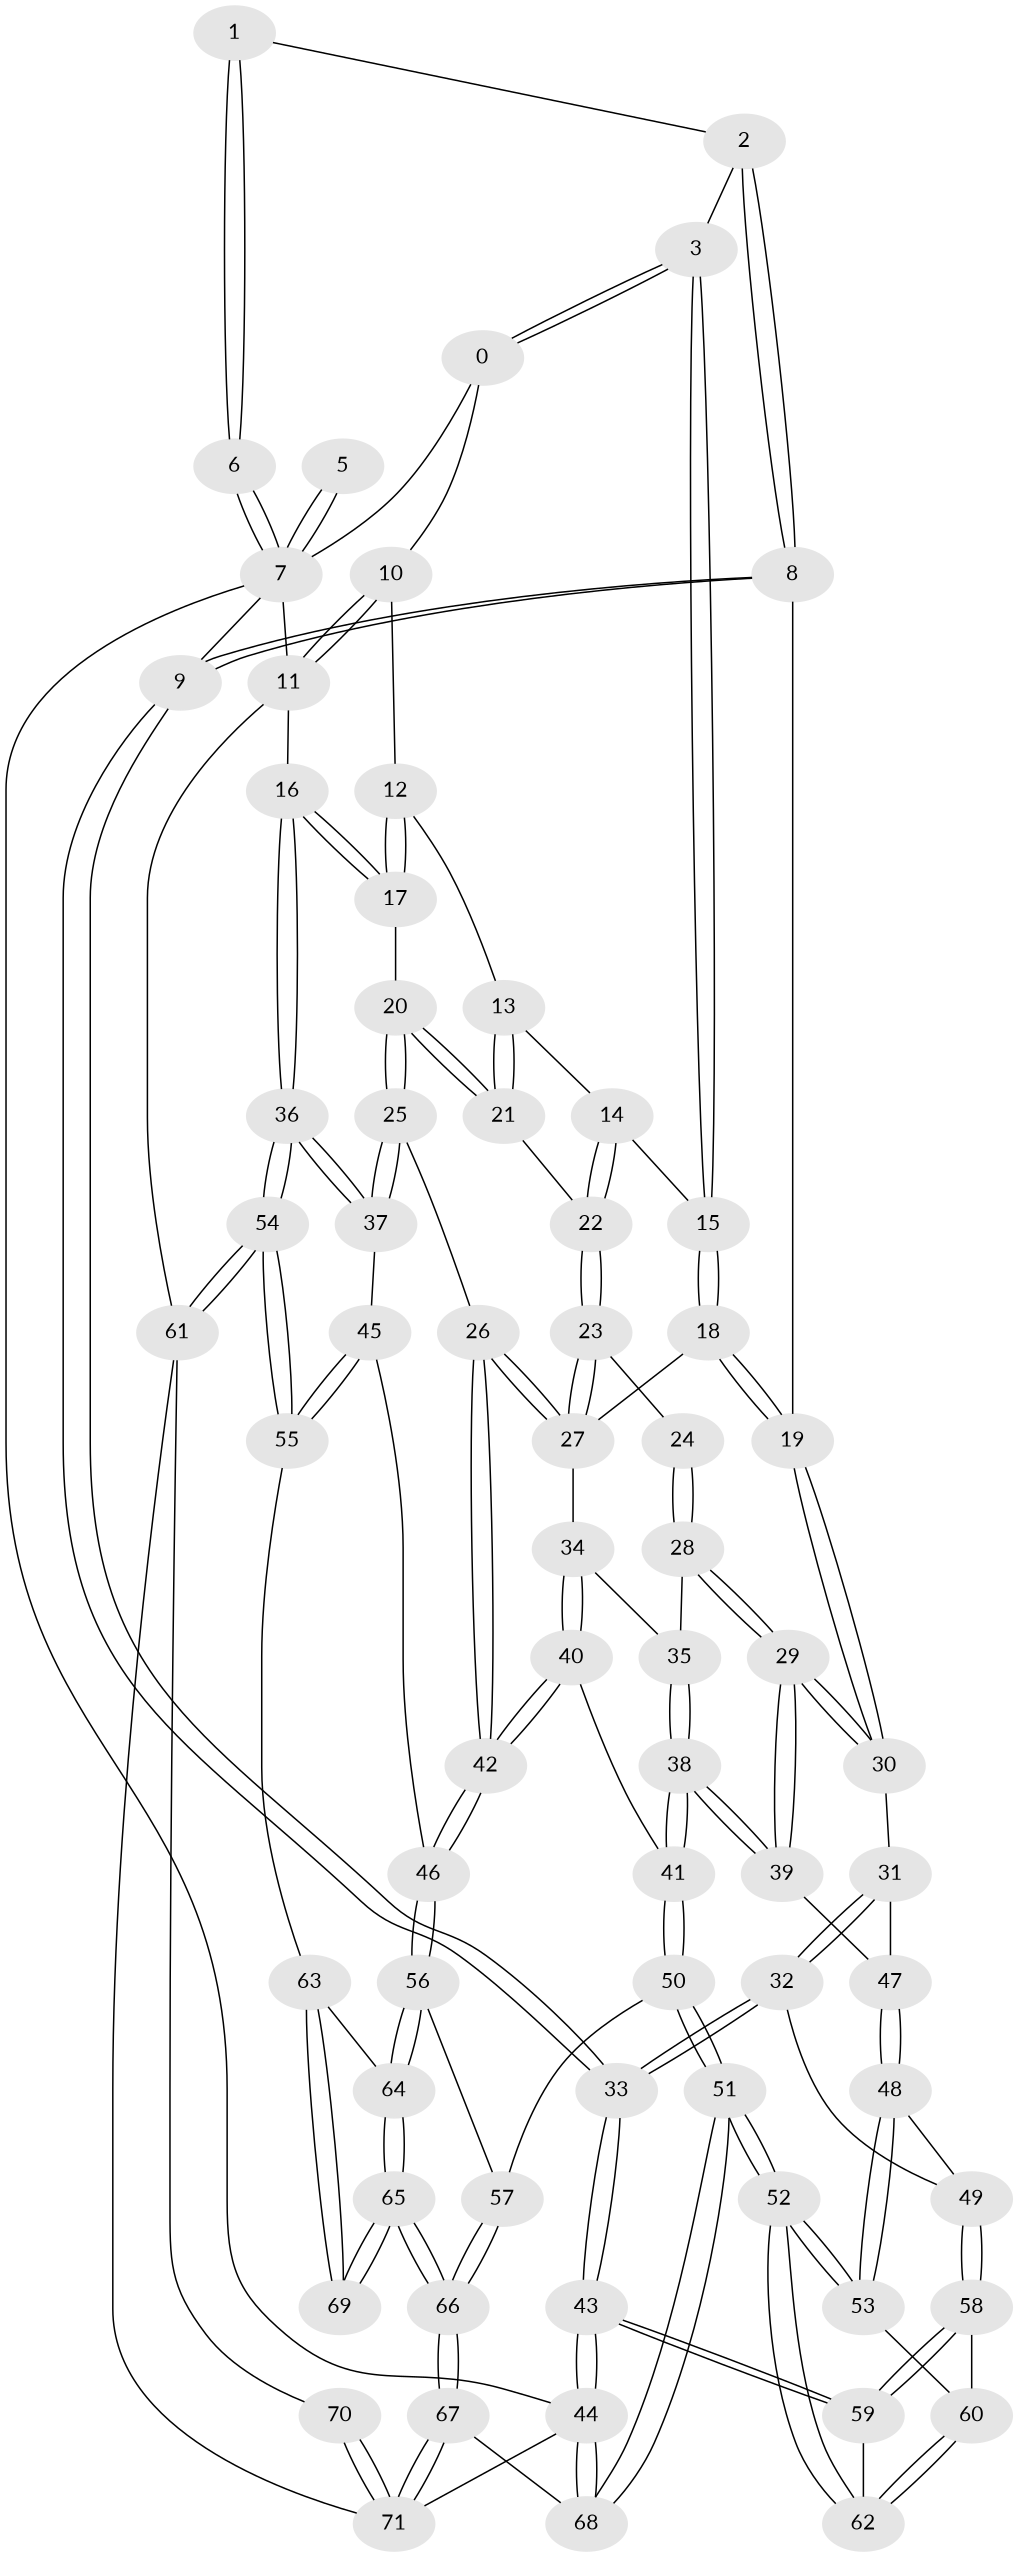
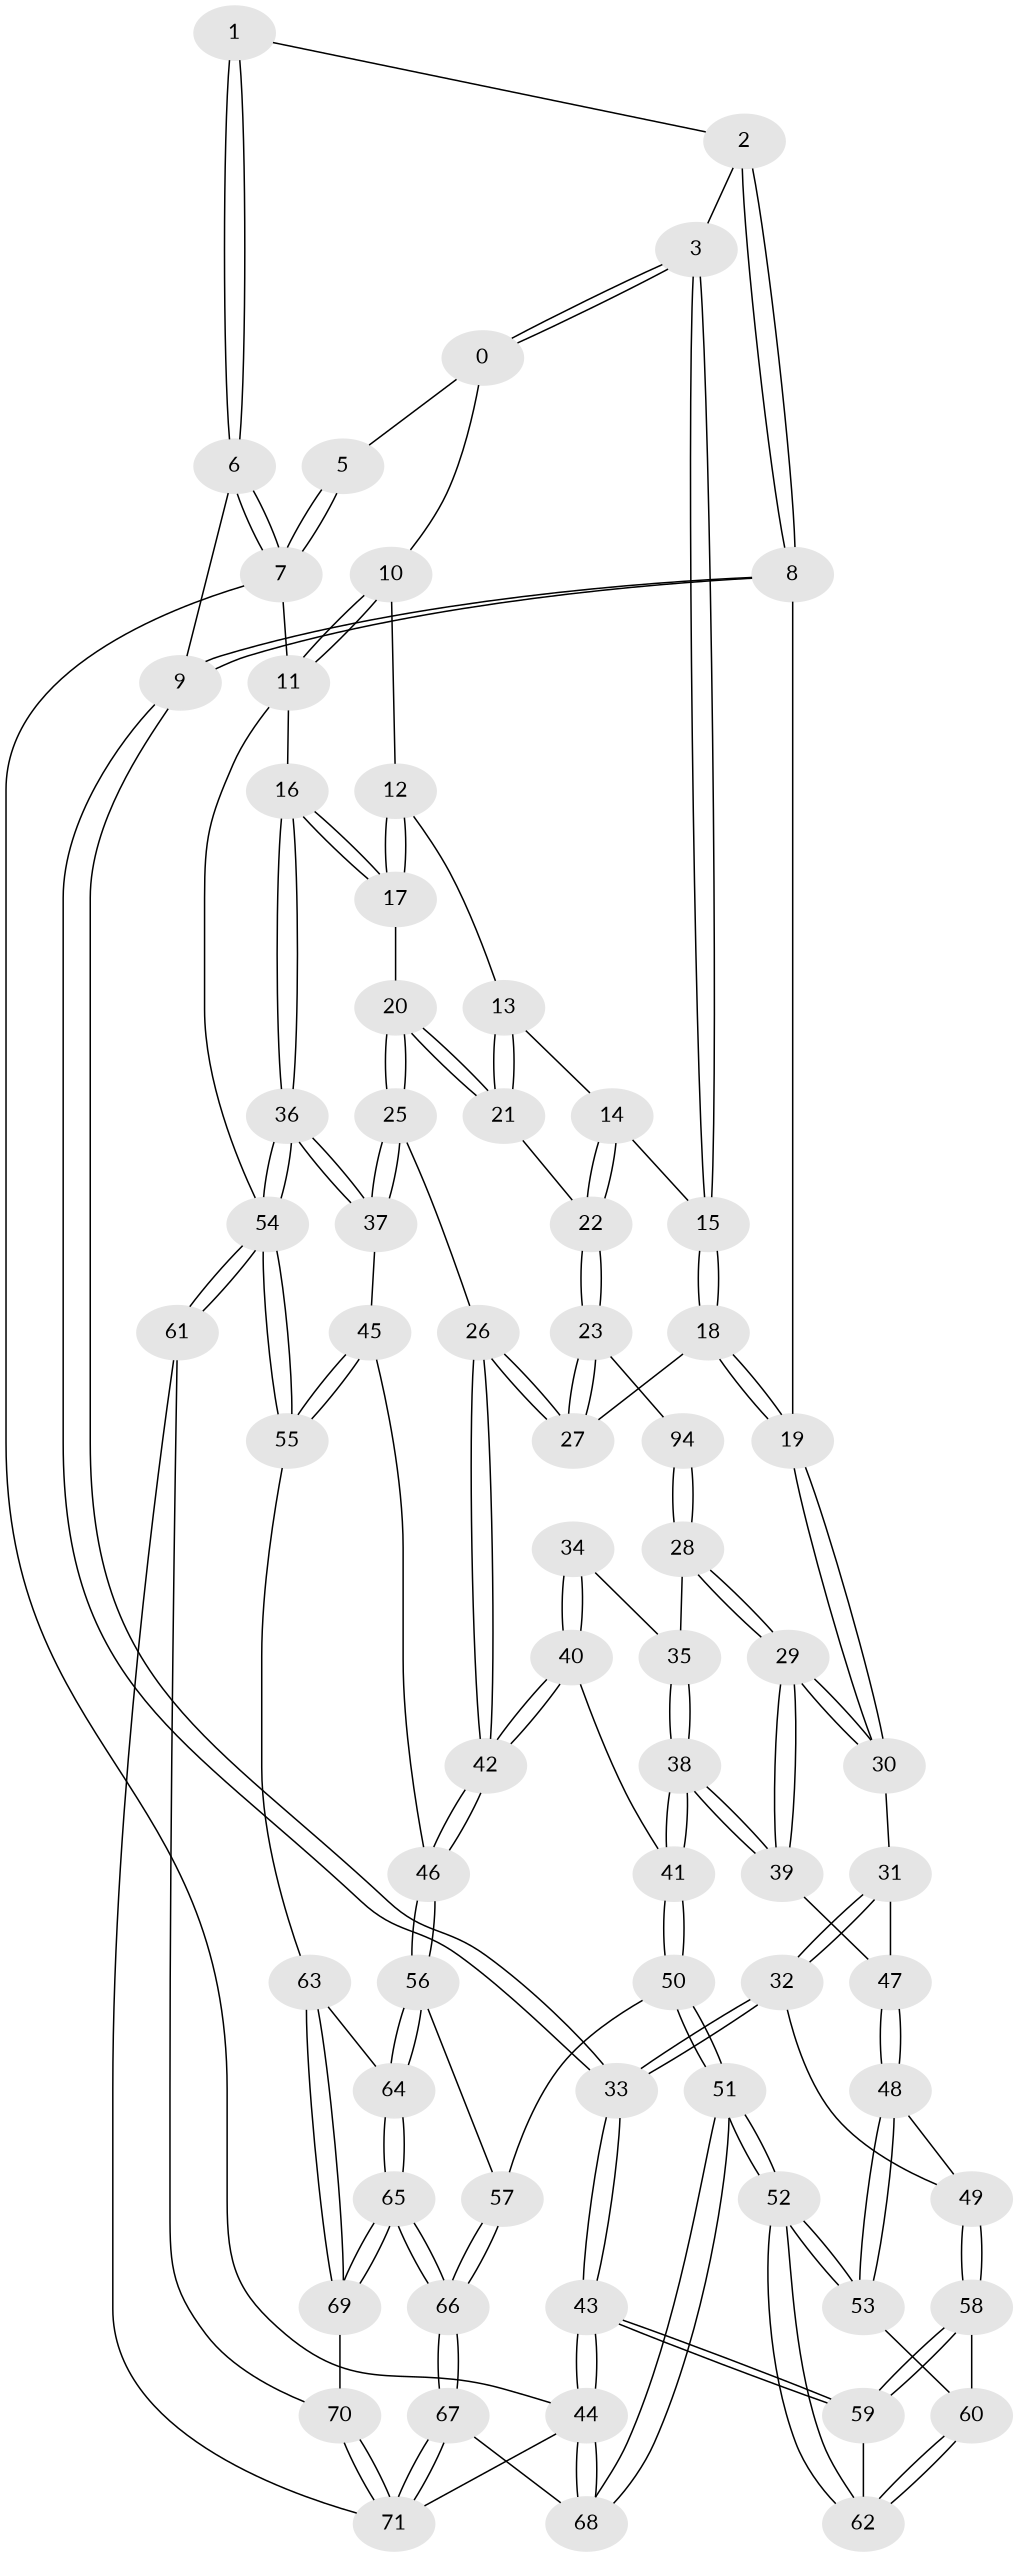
edge "0" -- "7": now "0" -- "5"
edge "7" -- "9": now "6" -- "9"
edge "11" -- "61": now "11" -- "54"
node "24": label "24" -> "94"
edge "27" -- "34": removed
edge "69" -- "70": added
